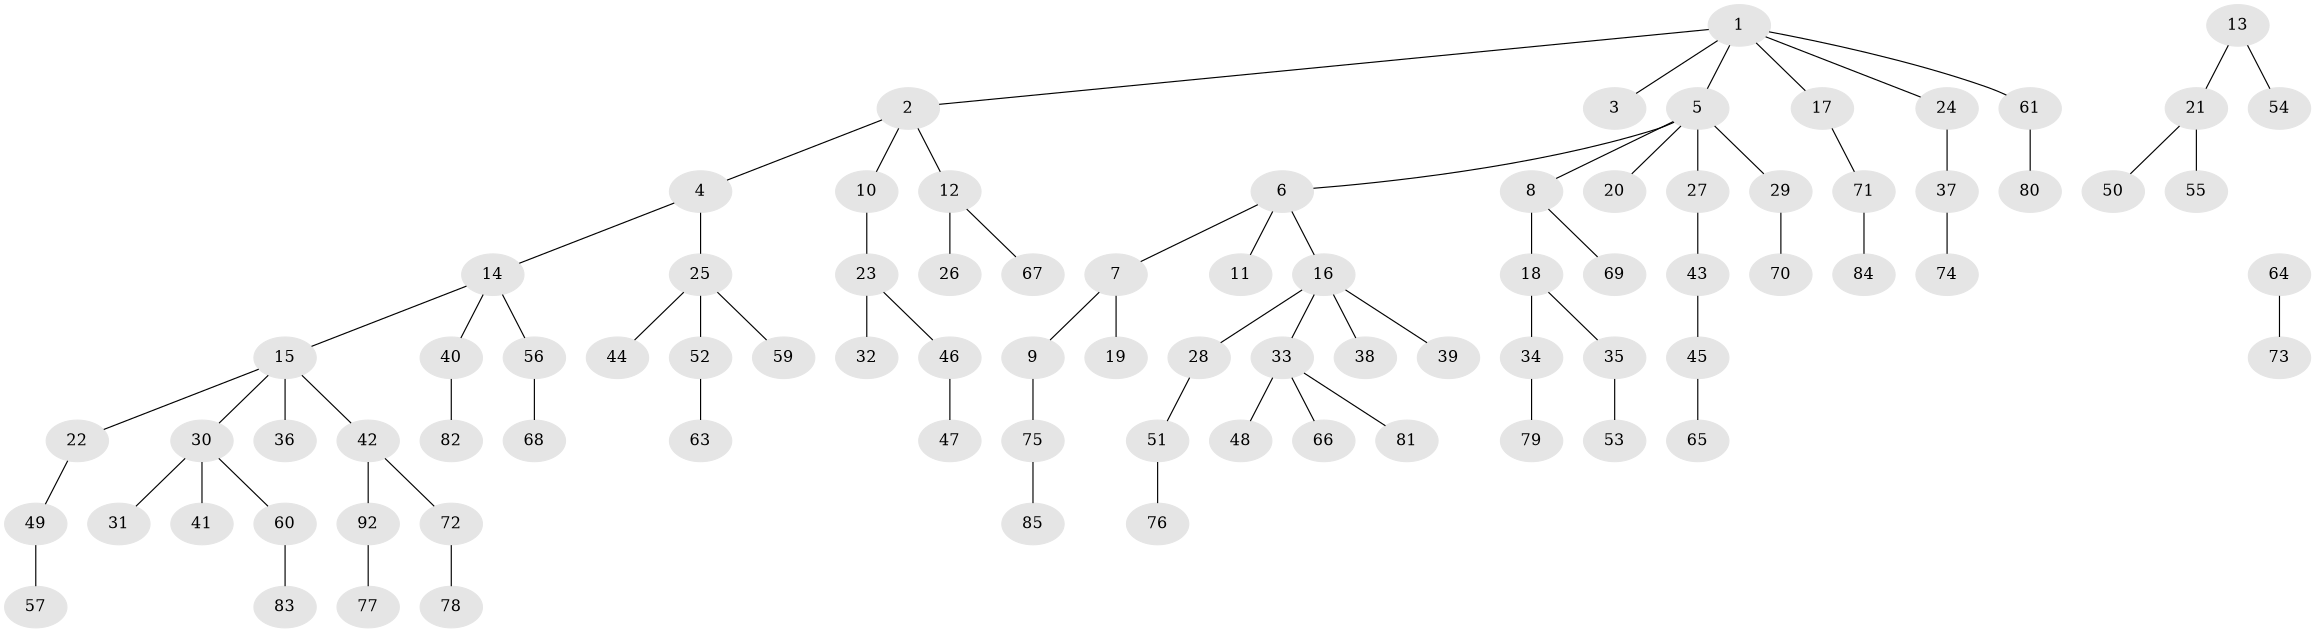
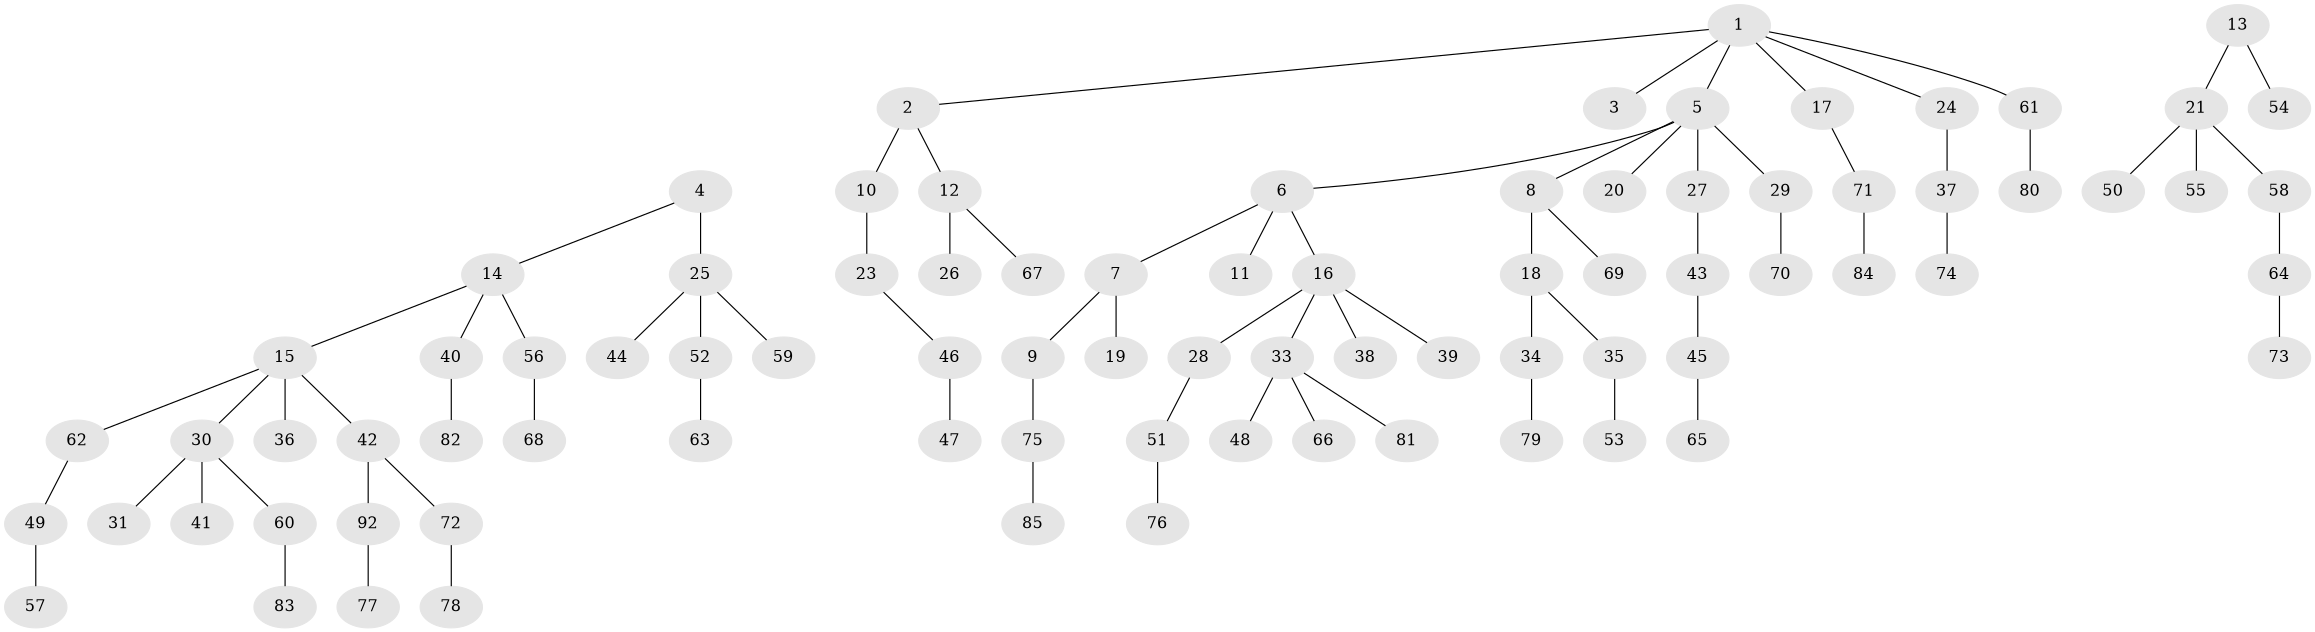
edge "2" -- "4": removed
node "58": added
node "32": removed
node "22": label "22" -> "62"
